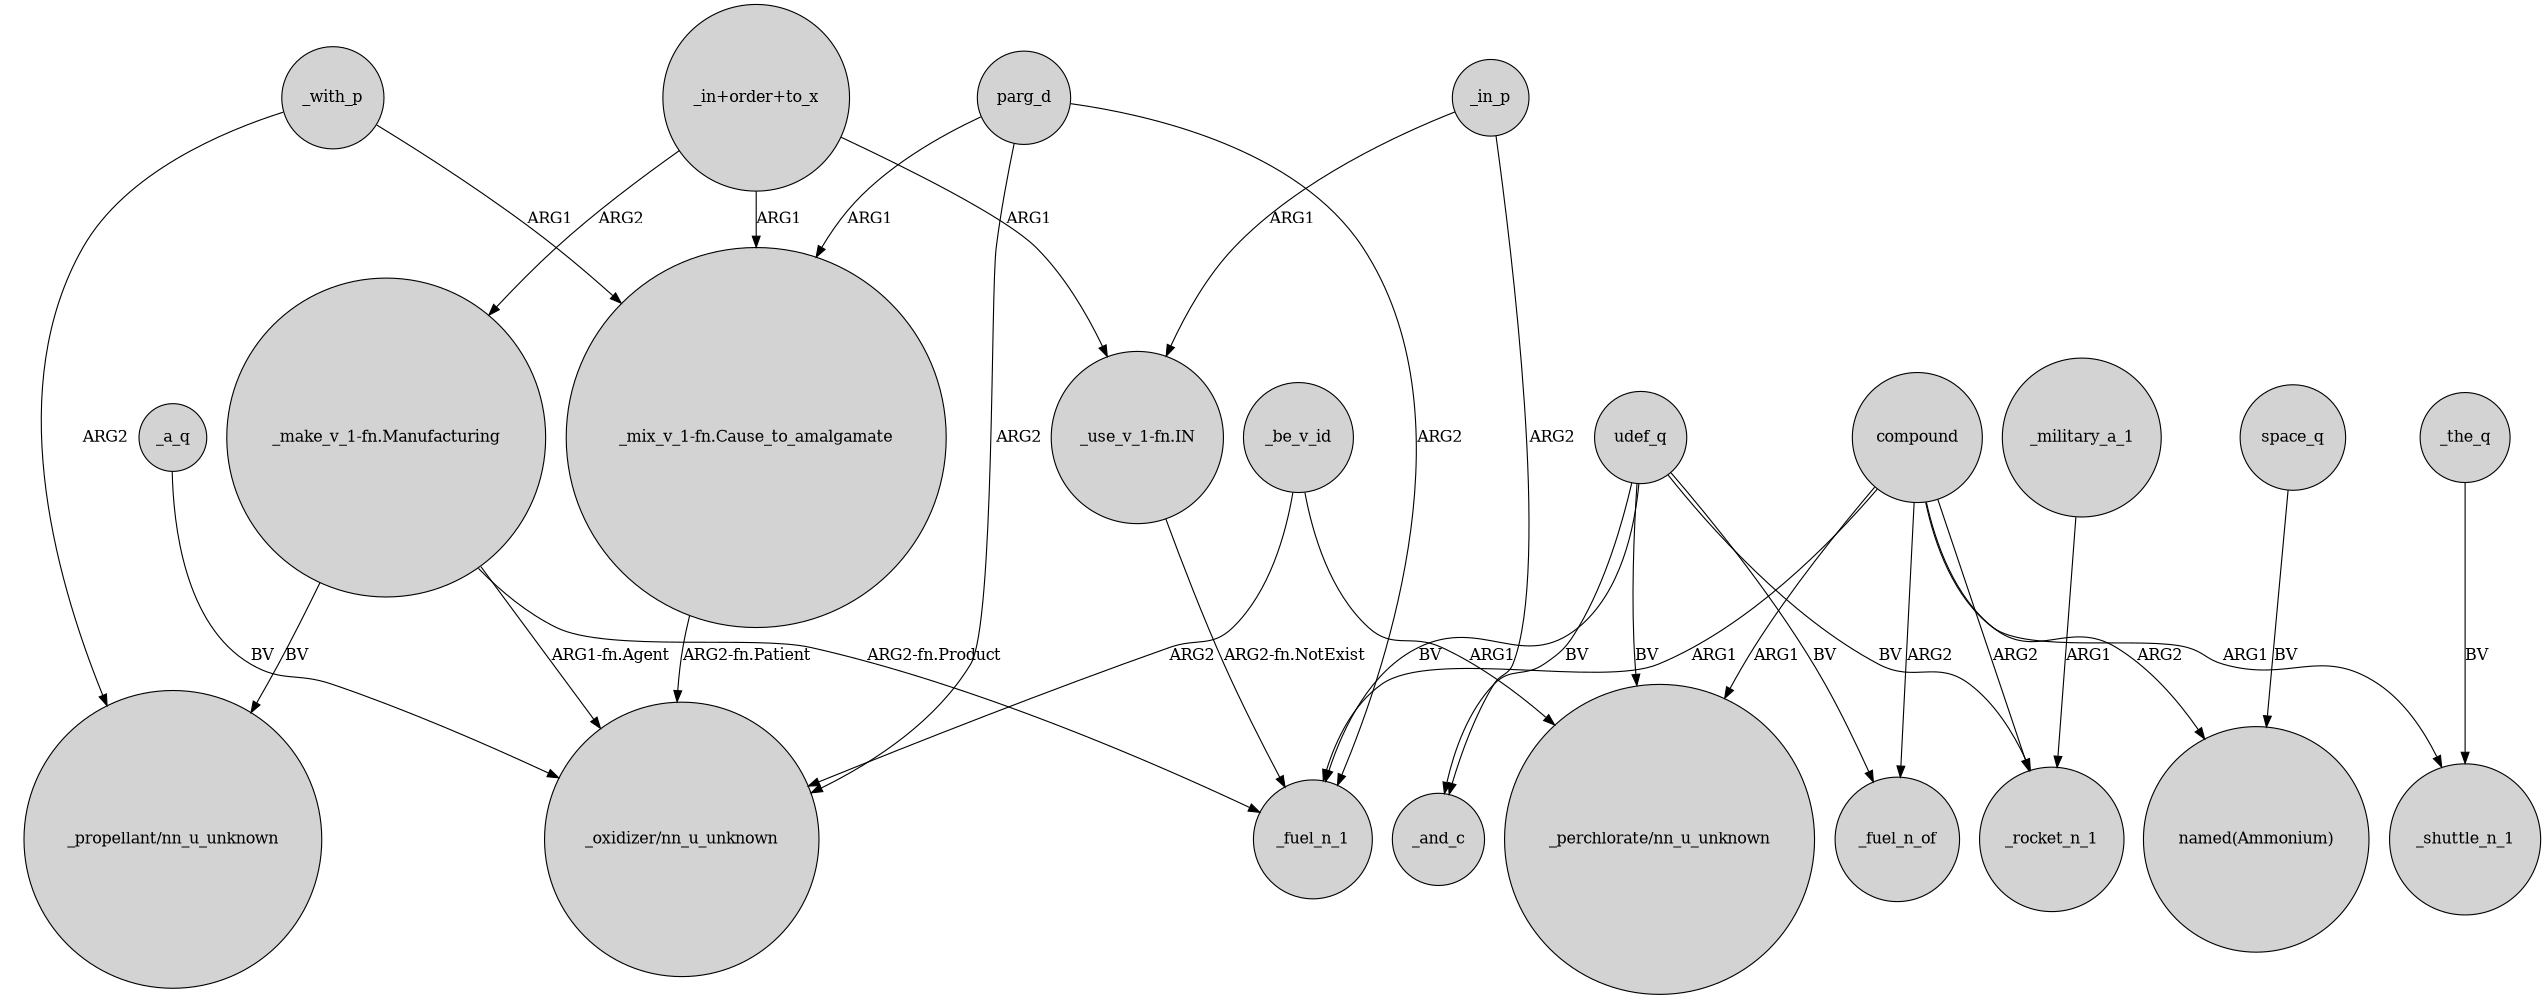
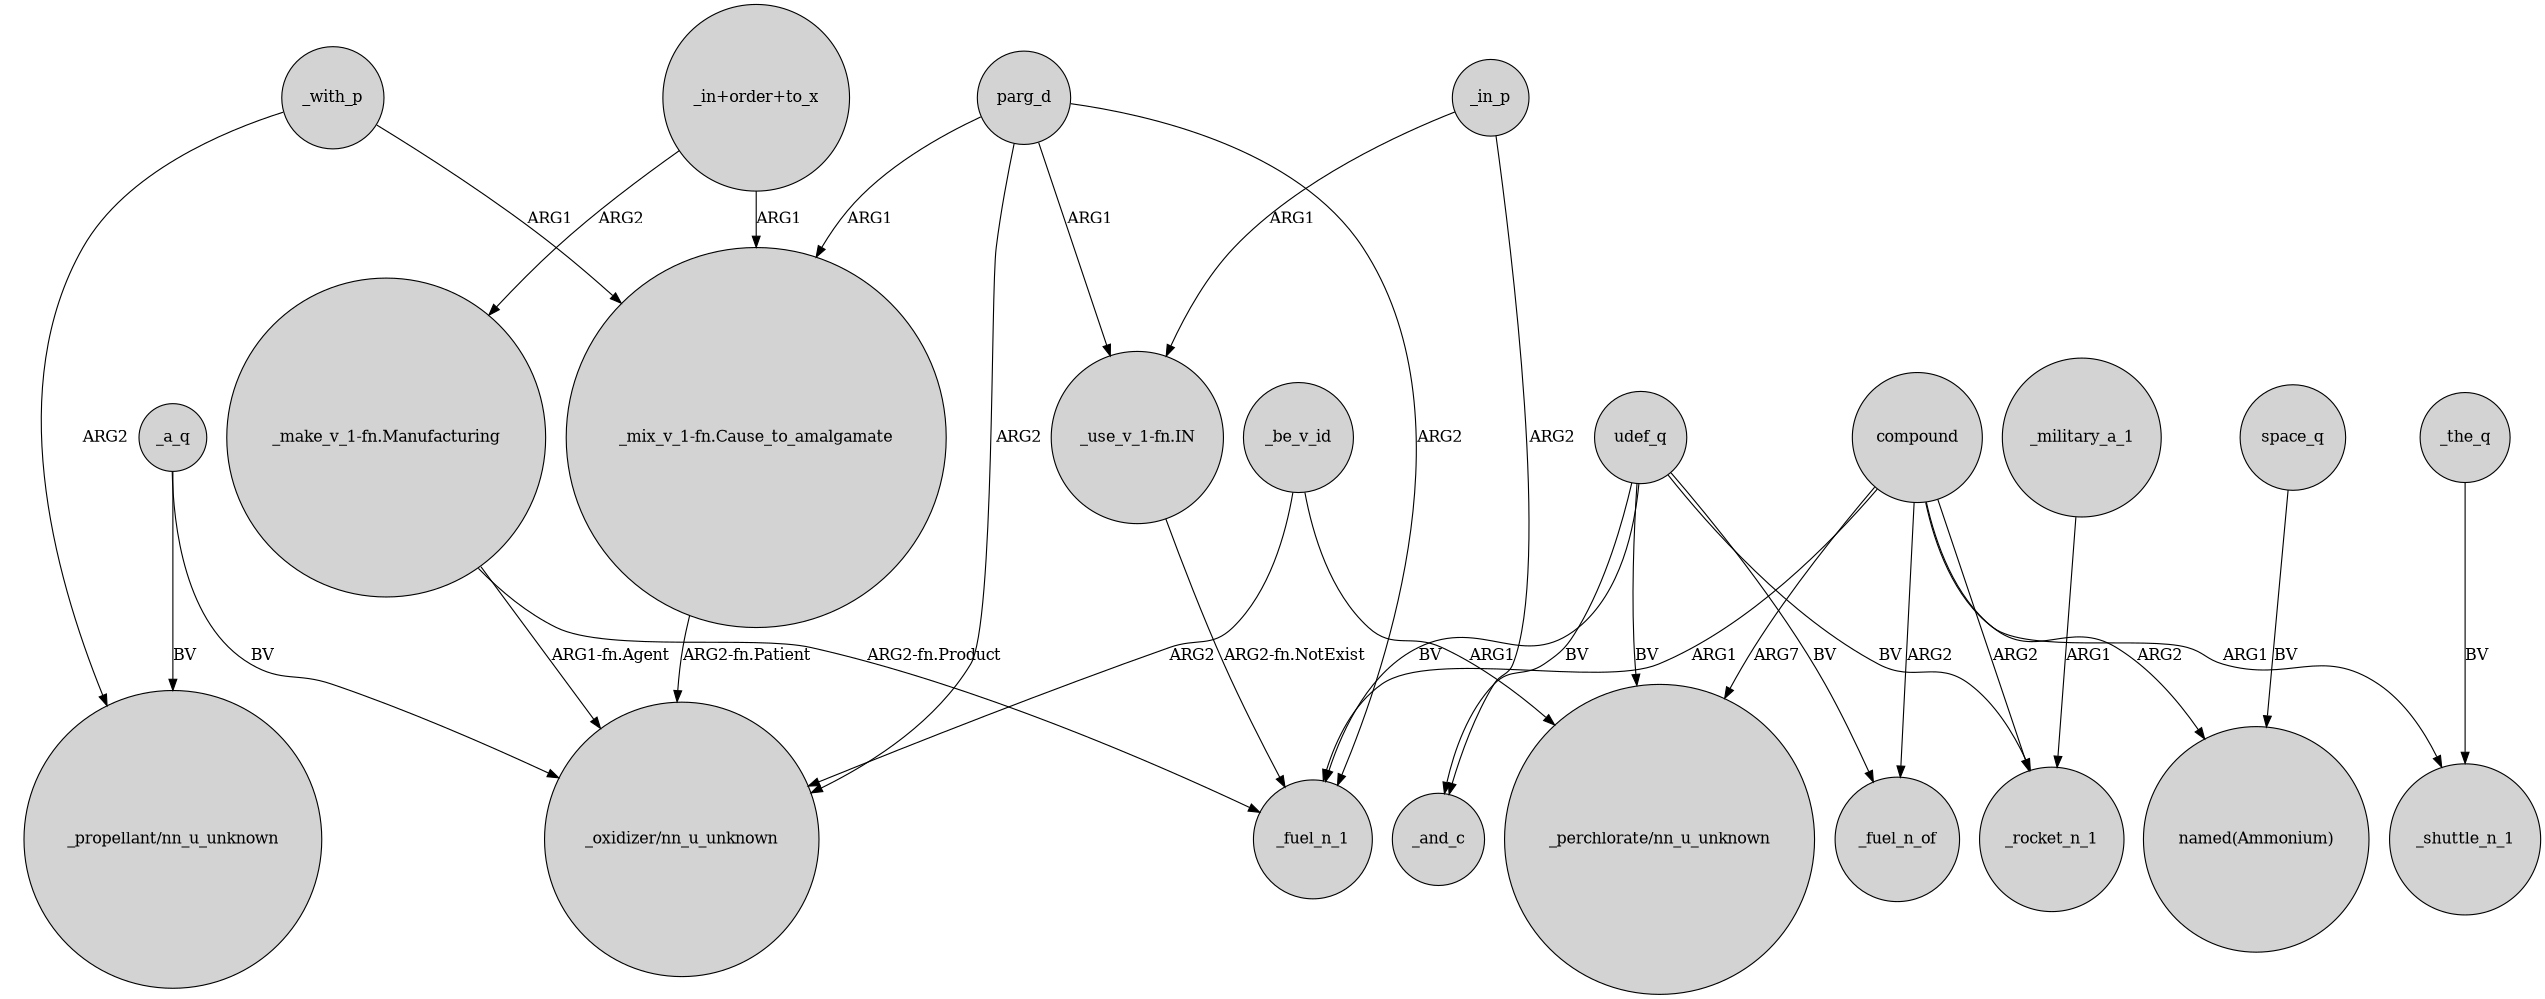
edge "_in+order+to_x" -> "_use_v_1-fn.IN": now "parg_d" -> "_use_v_1-fn.IN"
edge "_make_v_1-fn.Manufacturing" -> "_propellant/nn_u_unknown": now "_a_q" -> "_propellant/nn_u_unknown"
edge "compound" -> "_perchlorate/nn_u_unknown": label "ARG1" -> "ARG7"
